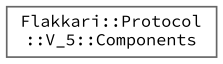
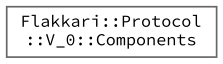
node "Flakkari::Protocol ::V_5::Components": label "Flakkari::Protocol ::V_5::Components" -> "Flakkari::Protocol ::V_0::Components"
